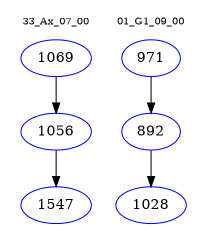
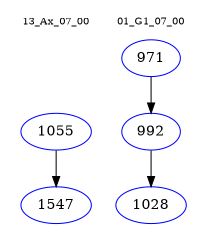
cluster "33_Ax_07_00": label "33_Ax_07_00" -> "13_Ax_07_00"
cluster "01_G1_09_00": label "01_G1_09_00" -> "01_G1_07_00"
node "1069": removed
node "1056": label "1056" -> "1055"
node "892": label "892" -> "992"
